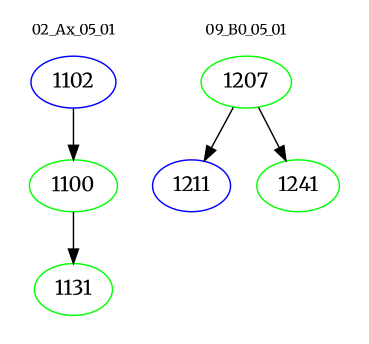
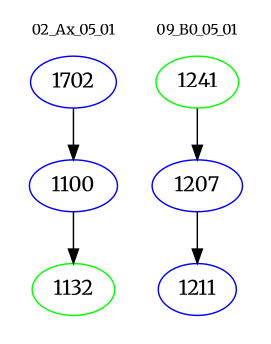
node "1102": label "1102" -> "1702"
node "1207": color green -> blue
edge "1207" -> "1241": reversed
node "1100": color green -> blue
node "1131": label "1131" -> "1132"
